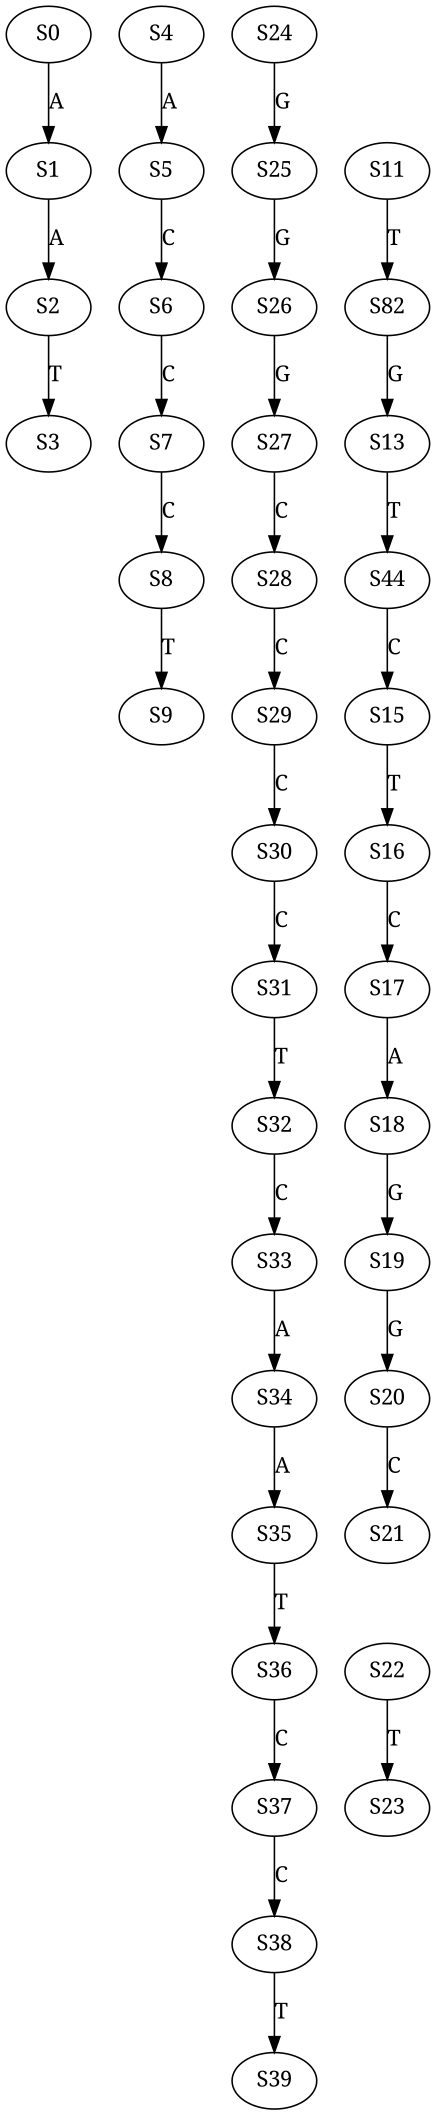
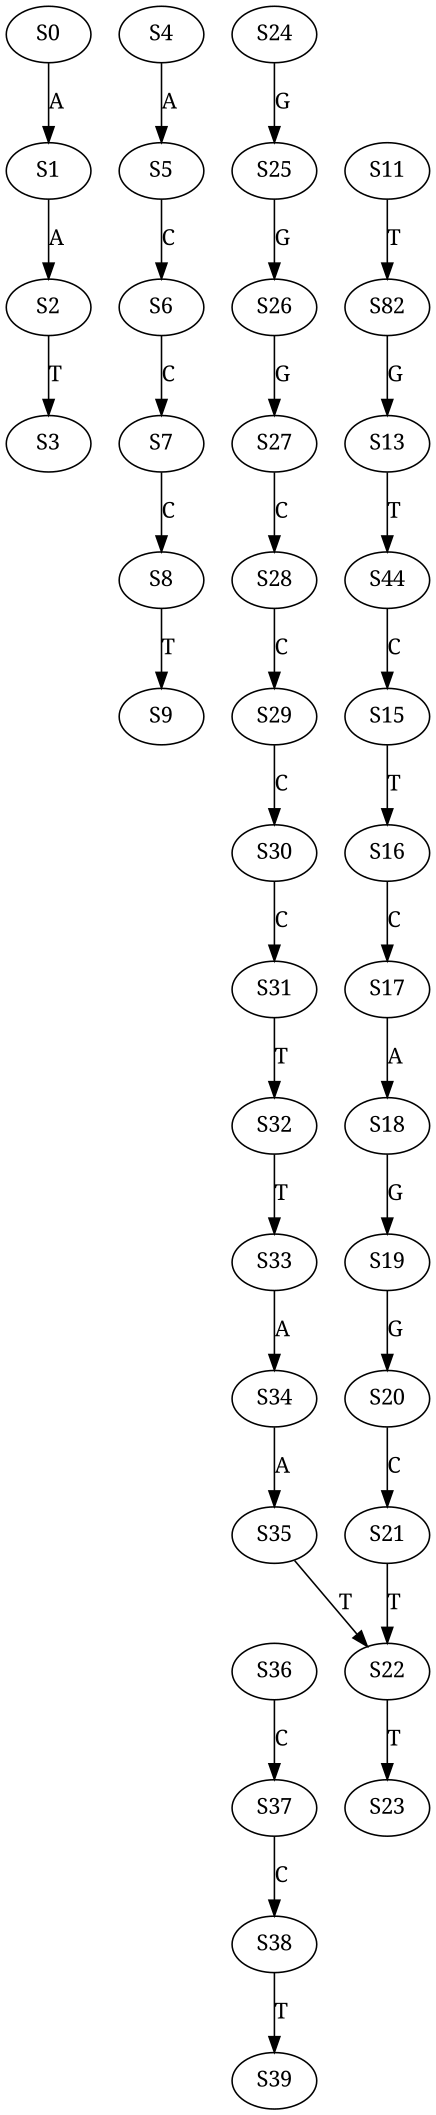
edge "S32" -> "S33": label "C" -> "T"
edge "S35" -> "S36": now "S35" -> "S22"
edge "S21" -> "S22": added, label "T"
